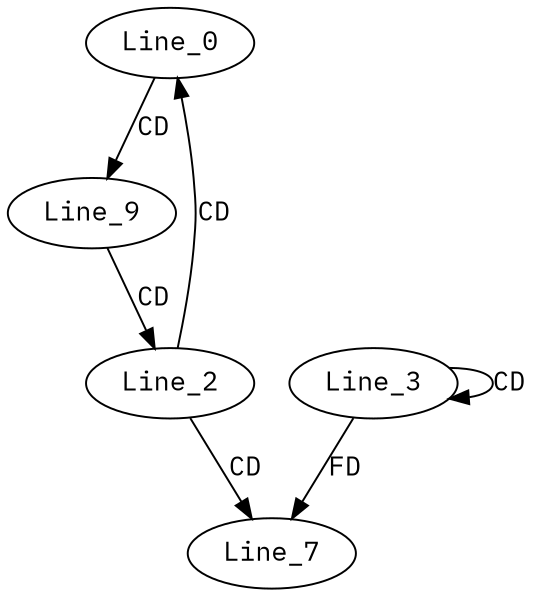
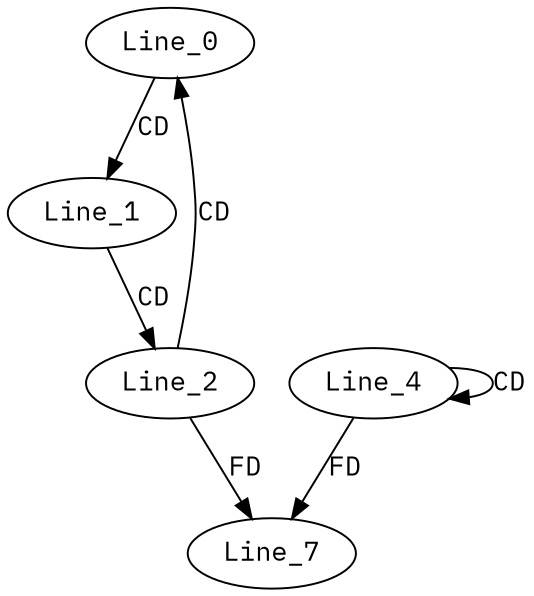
node "Line_9": label "Line_9" -> "Line_1"
node "Line_3": label "Line_3" -> "Line_4"
edge "Line_2" -> "Line_7": label "CD" -> "FD"
